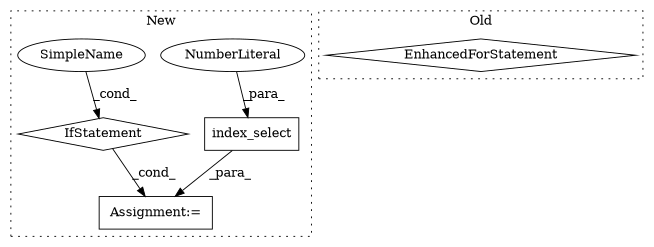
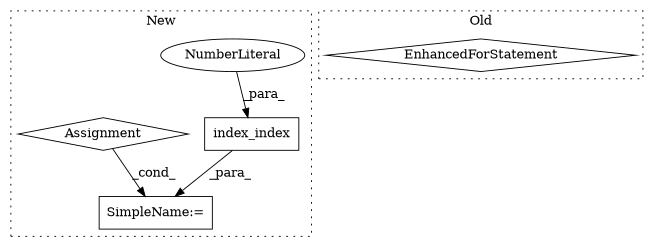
node "SimpleName": removed
node "IfStatement": label "IfStatement" -> "Assignment"
node "index_select": label "index_select" -> "index_index"
node "Assignment:=": label "Assignment:=" -> "SimpleName:="
